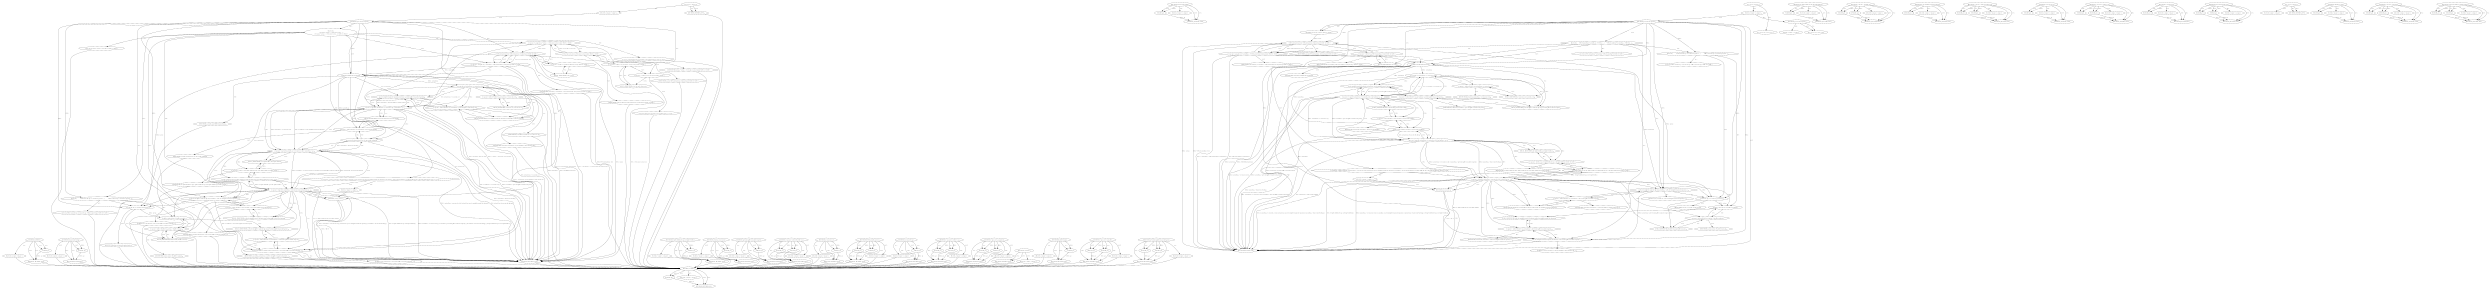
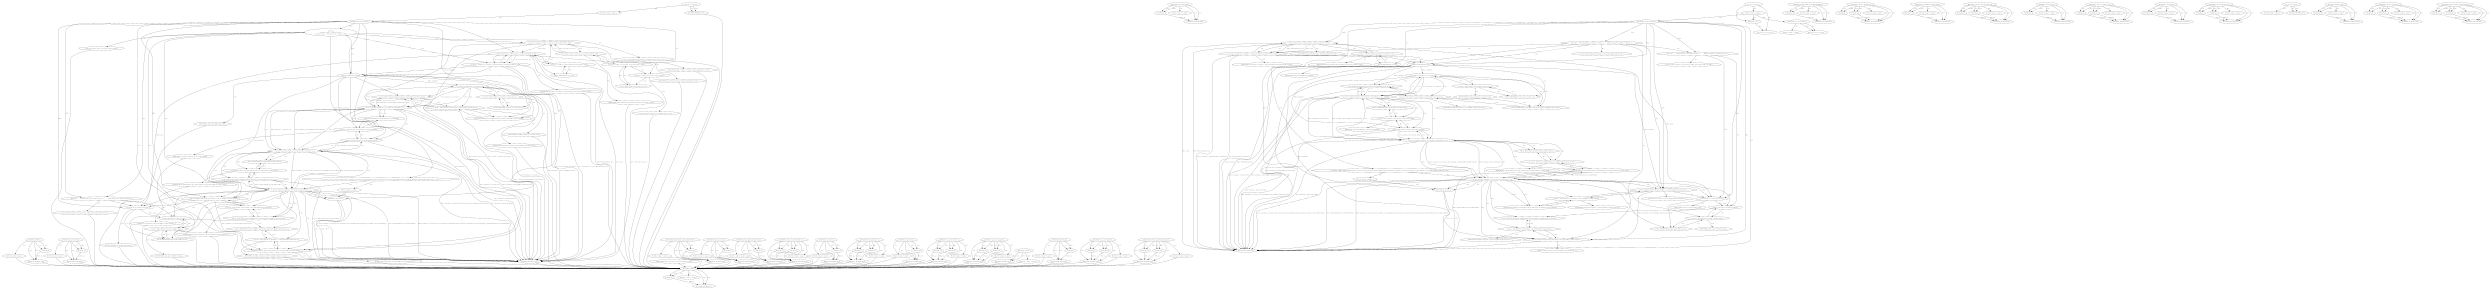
node "(UNKNOWN,),))": added
node "<(PARAM,v8::Isolate* isolate)<SUB>2</SUB>>": removed
node "<(IDENTIFIER,Isolate,v8::Isolate::GetCurrent())<SUB>3</SUB>>": added
